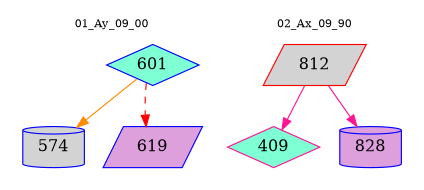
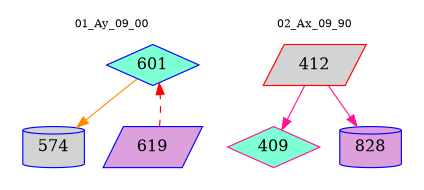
node "812": label "812" -> "412"
edge "601" -> "619": reversed
